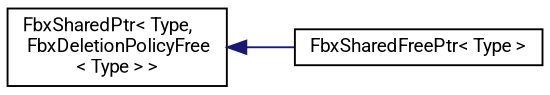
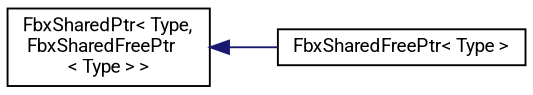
node "FbxSharedPtr< Type, FbxDeletionPolicyFree < Type > >": label "FbxSharedPtr< Type, FbxDeletionPolicyFree < Type > >" -> "FbxSharedPtr< Type, FbxSharedFreePtr < Type > >"
